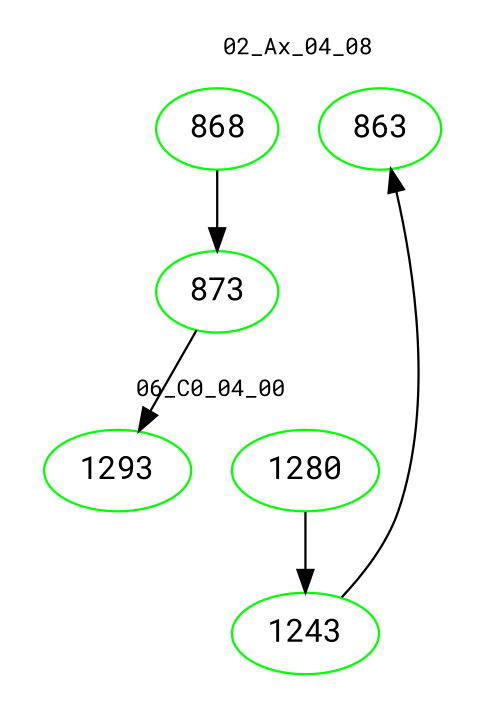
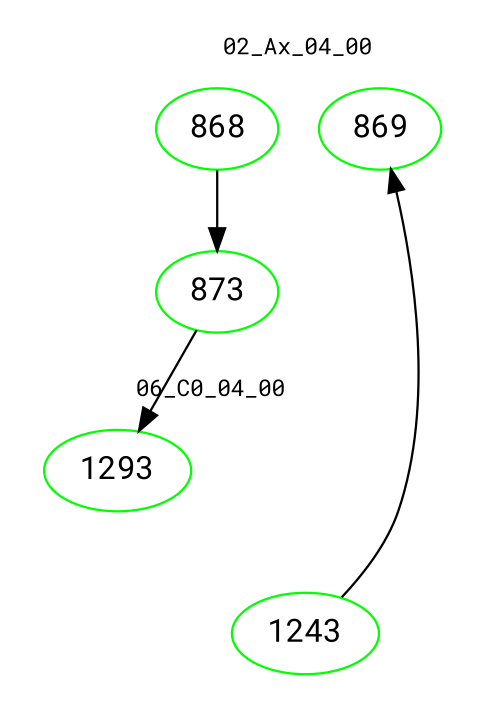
cluster "02_Ax_04_08": label "02_Ax_04_08" -> "02_Ax_04_00"
node "863": label "863" -> "869"
node "1280": removed
